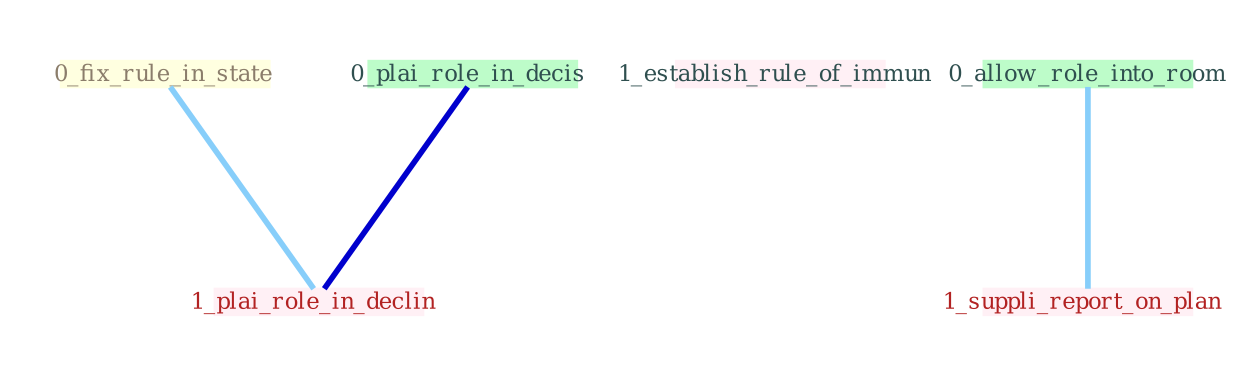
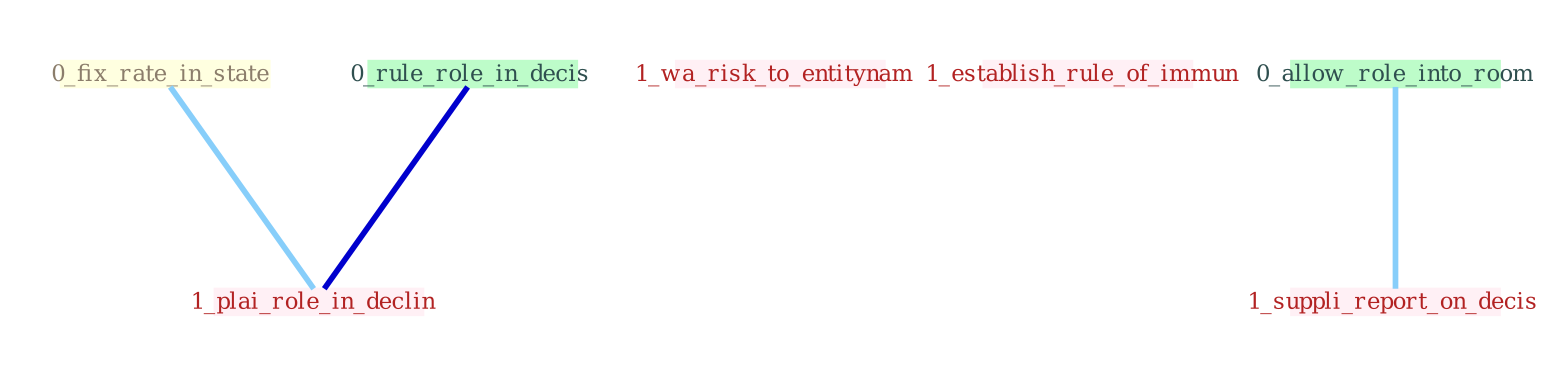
node "0_fix_rule_in_state": label "0_fix_rule_in_state" -> "0_fix_rate_in_state"
node "0_plai_role_in_decis": label "0_plai_role_in_decis" -> "0_rule_role_in_decis"
node "1_establish_rule_of_immun": fontcolor #2f4f4f -> #b22222
node "1_wa_risk_to_entitynam": added
node "1_suppli_report_on_plan": label "1_suppli_report_on_plan" -> "1_suppli_report_on_decis"
